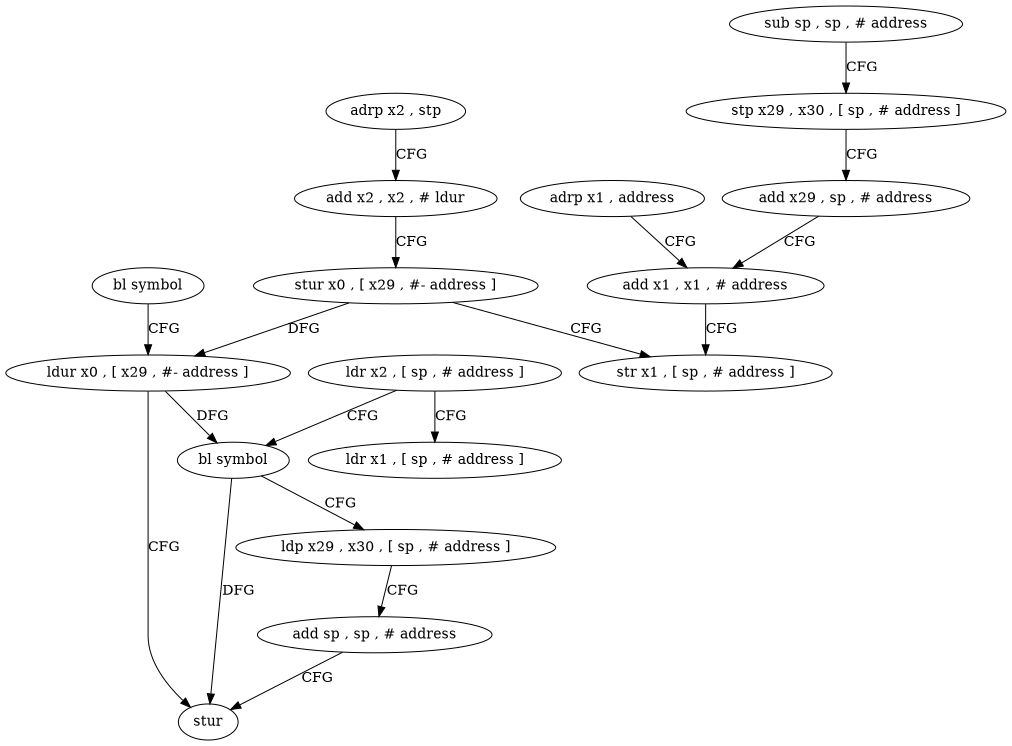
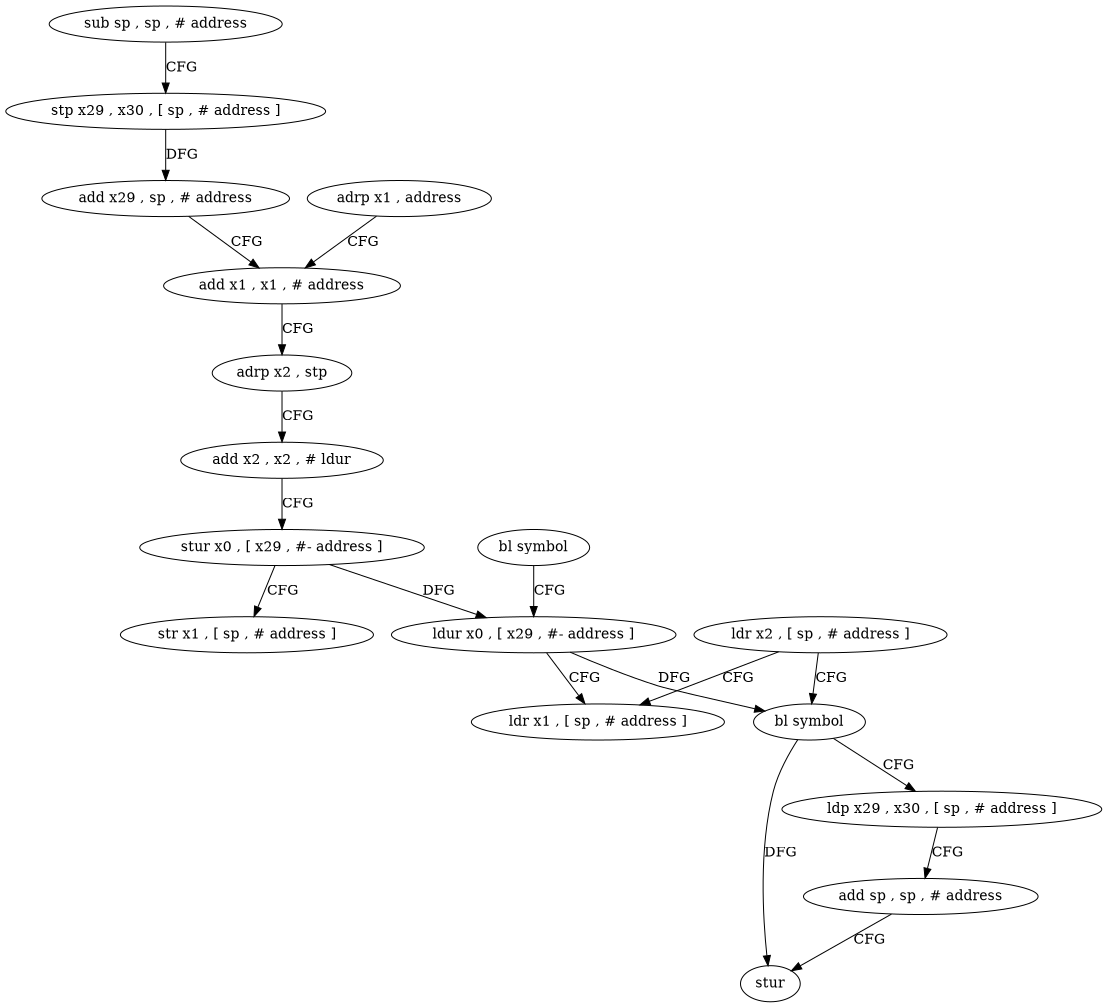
edge "stp x29 , x30 , [ sp , # address ]" -> "add x29 , sp , # address": label "CFG" -> "DFG"
edge "add x1 , x1 , # address" -> "str x1 , [ sp , # address ]": now "add x1 , x1 , # address" -> "adrp x2 , stp"
edge "ldur x0 , [ x29 , #- address ]" -> "stur": now "ldur x0 , [ x29 , #- address ]" -> "ldr x1 , [ sp , # address ]"
